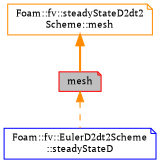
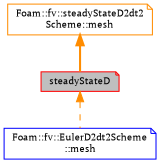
node "mesh": label "mesh" -> "steadyStateD"
node "Foam::fv::EulerD2dt2Scheme ::steadyStateD": label "Foam::fv::EulerD2dt2Scheme ::steadyStateD" -> "Foam::fv::EulerD2dt2Scheme ::mesh"
